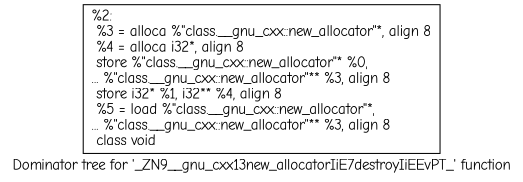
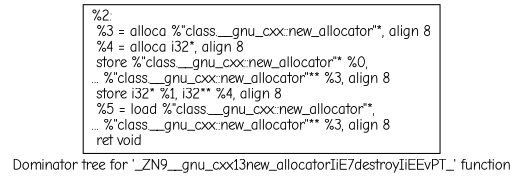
node "%2:": text "class void" -> "ret void"
